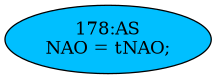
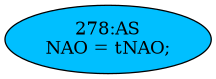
node "178:AS NAO = tNAO;": label "178:AS NAO = tNAO;" -> "278:AS NAO = tNAO;"
